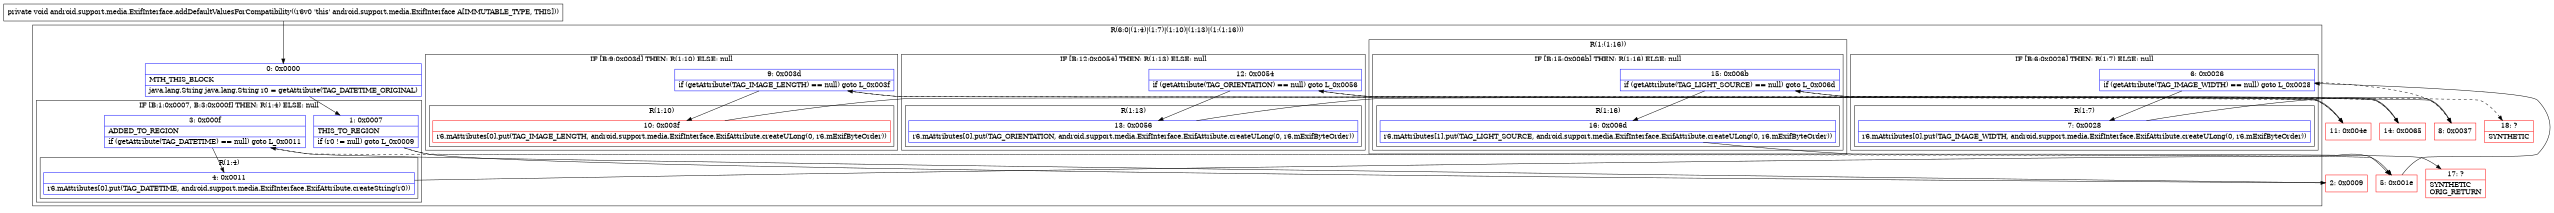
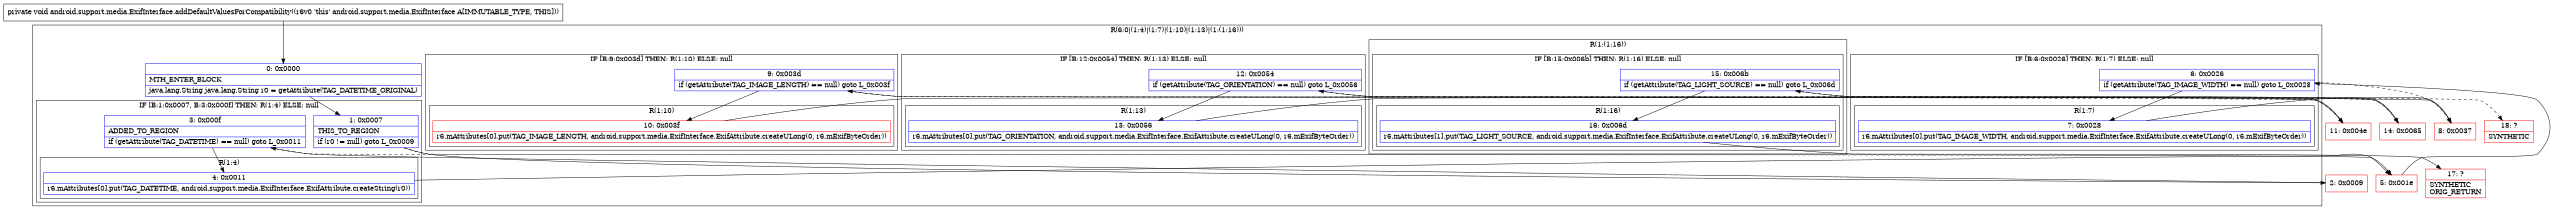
node "0: 0x0000": text "MTH_THIS_BLOCK" -> "MTH_ENTER_BLOCK"
